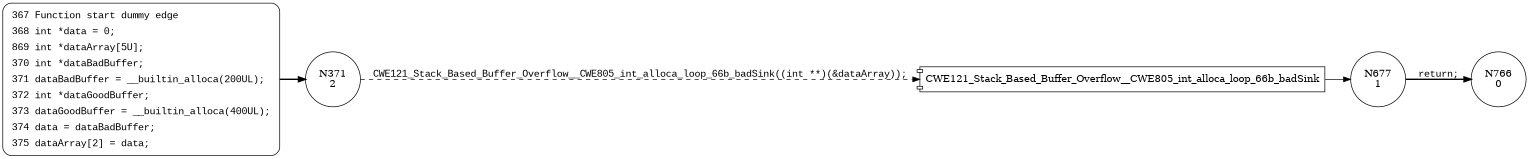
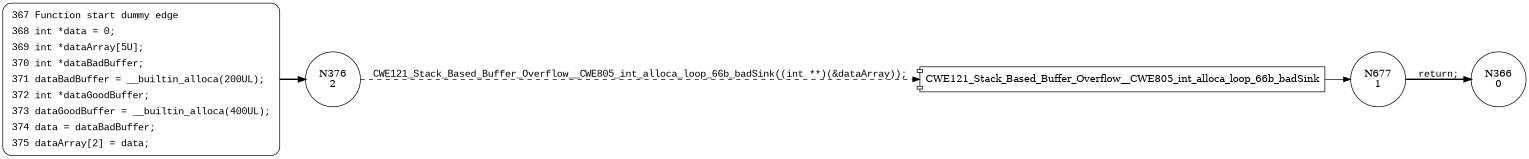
node "367": text "869" -> "369"
node "N371 2": label "N371 2" -> "N376 2"
node "N766 0": label "N766 0" -> "N366 0"
